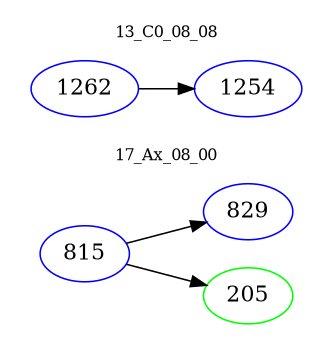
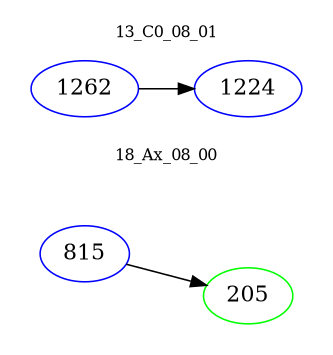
cluster "13_C0_08_08": label "13_C0_08_08" -> "13_C0_08_01"
node "1254": label "1254" -> "1224"
cluster "17_Ax_08_00": label "17_Ax_08_00" -> "18_Ax_08_00"
node "829": removed
